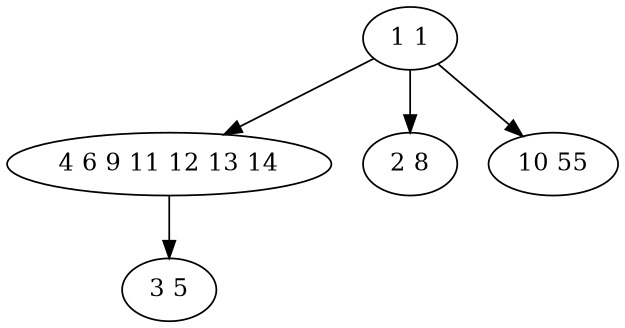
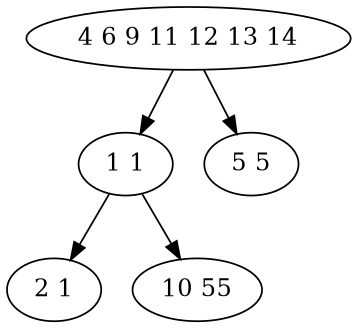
edge "1 1" -> "4 6 9 11 12 13 14": reversed
node "2 8": label "2 8" -> "2 1"
node "3 5": label "3 5" -> "5 5"
